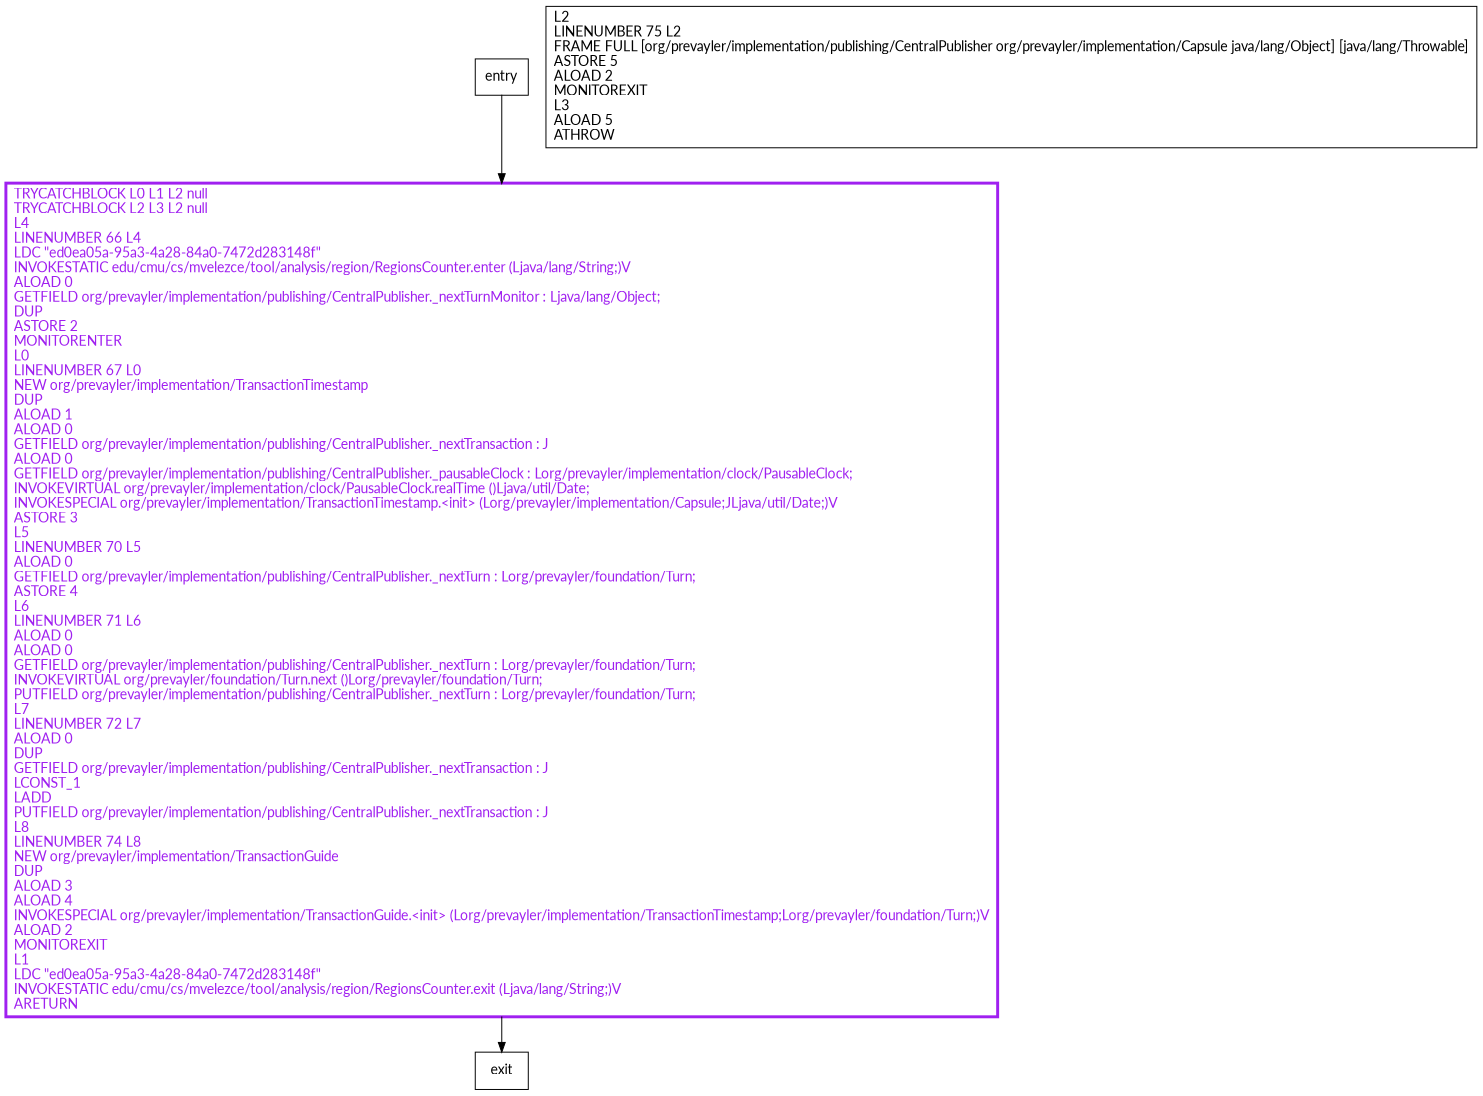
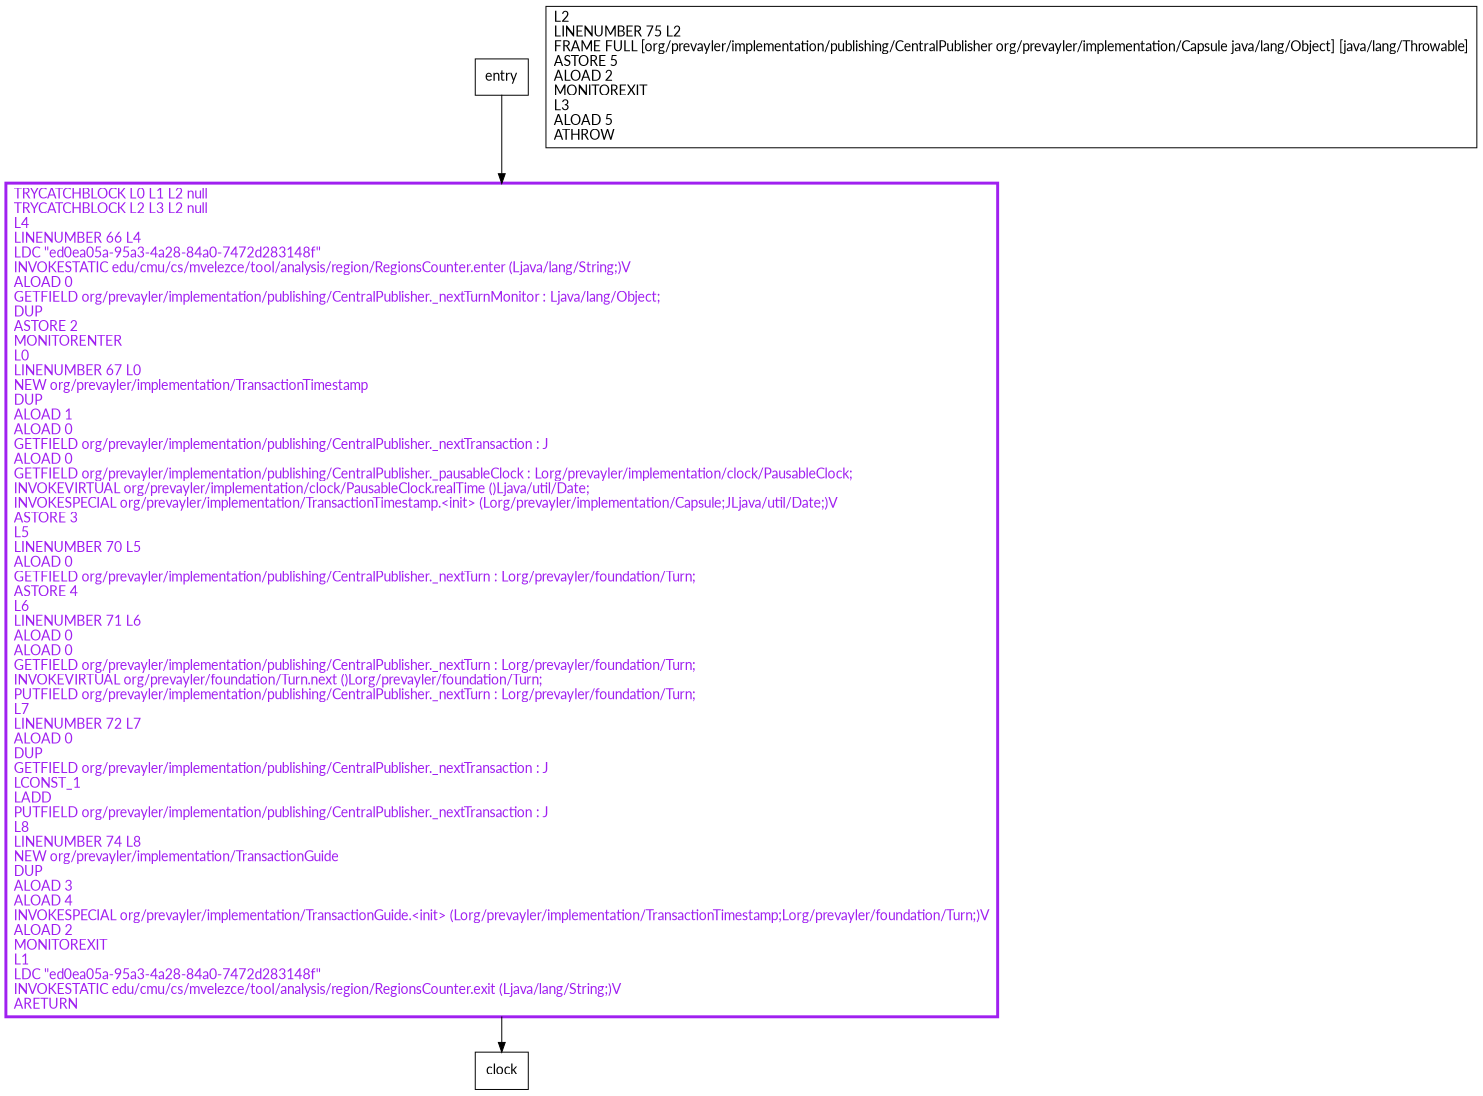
node "exit": label "exit" -> "clock"
